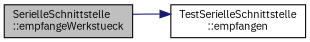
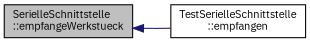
edge "SerielleSchnittstelle ::empfangeWerkstueck" -> "TestSerielleSchnittstelle ::empfangen": reversed
